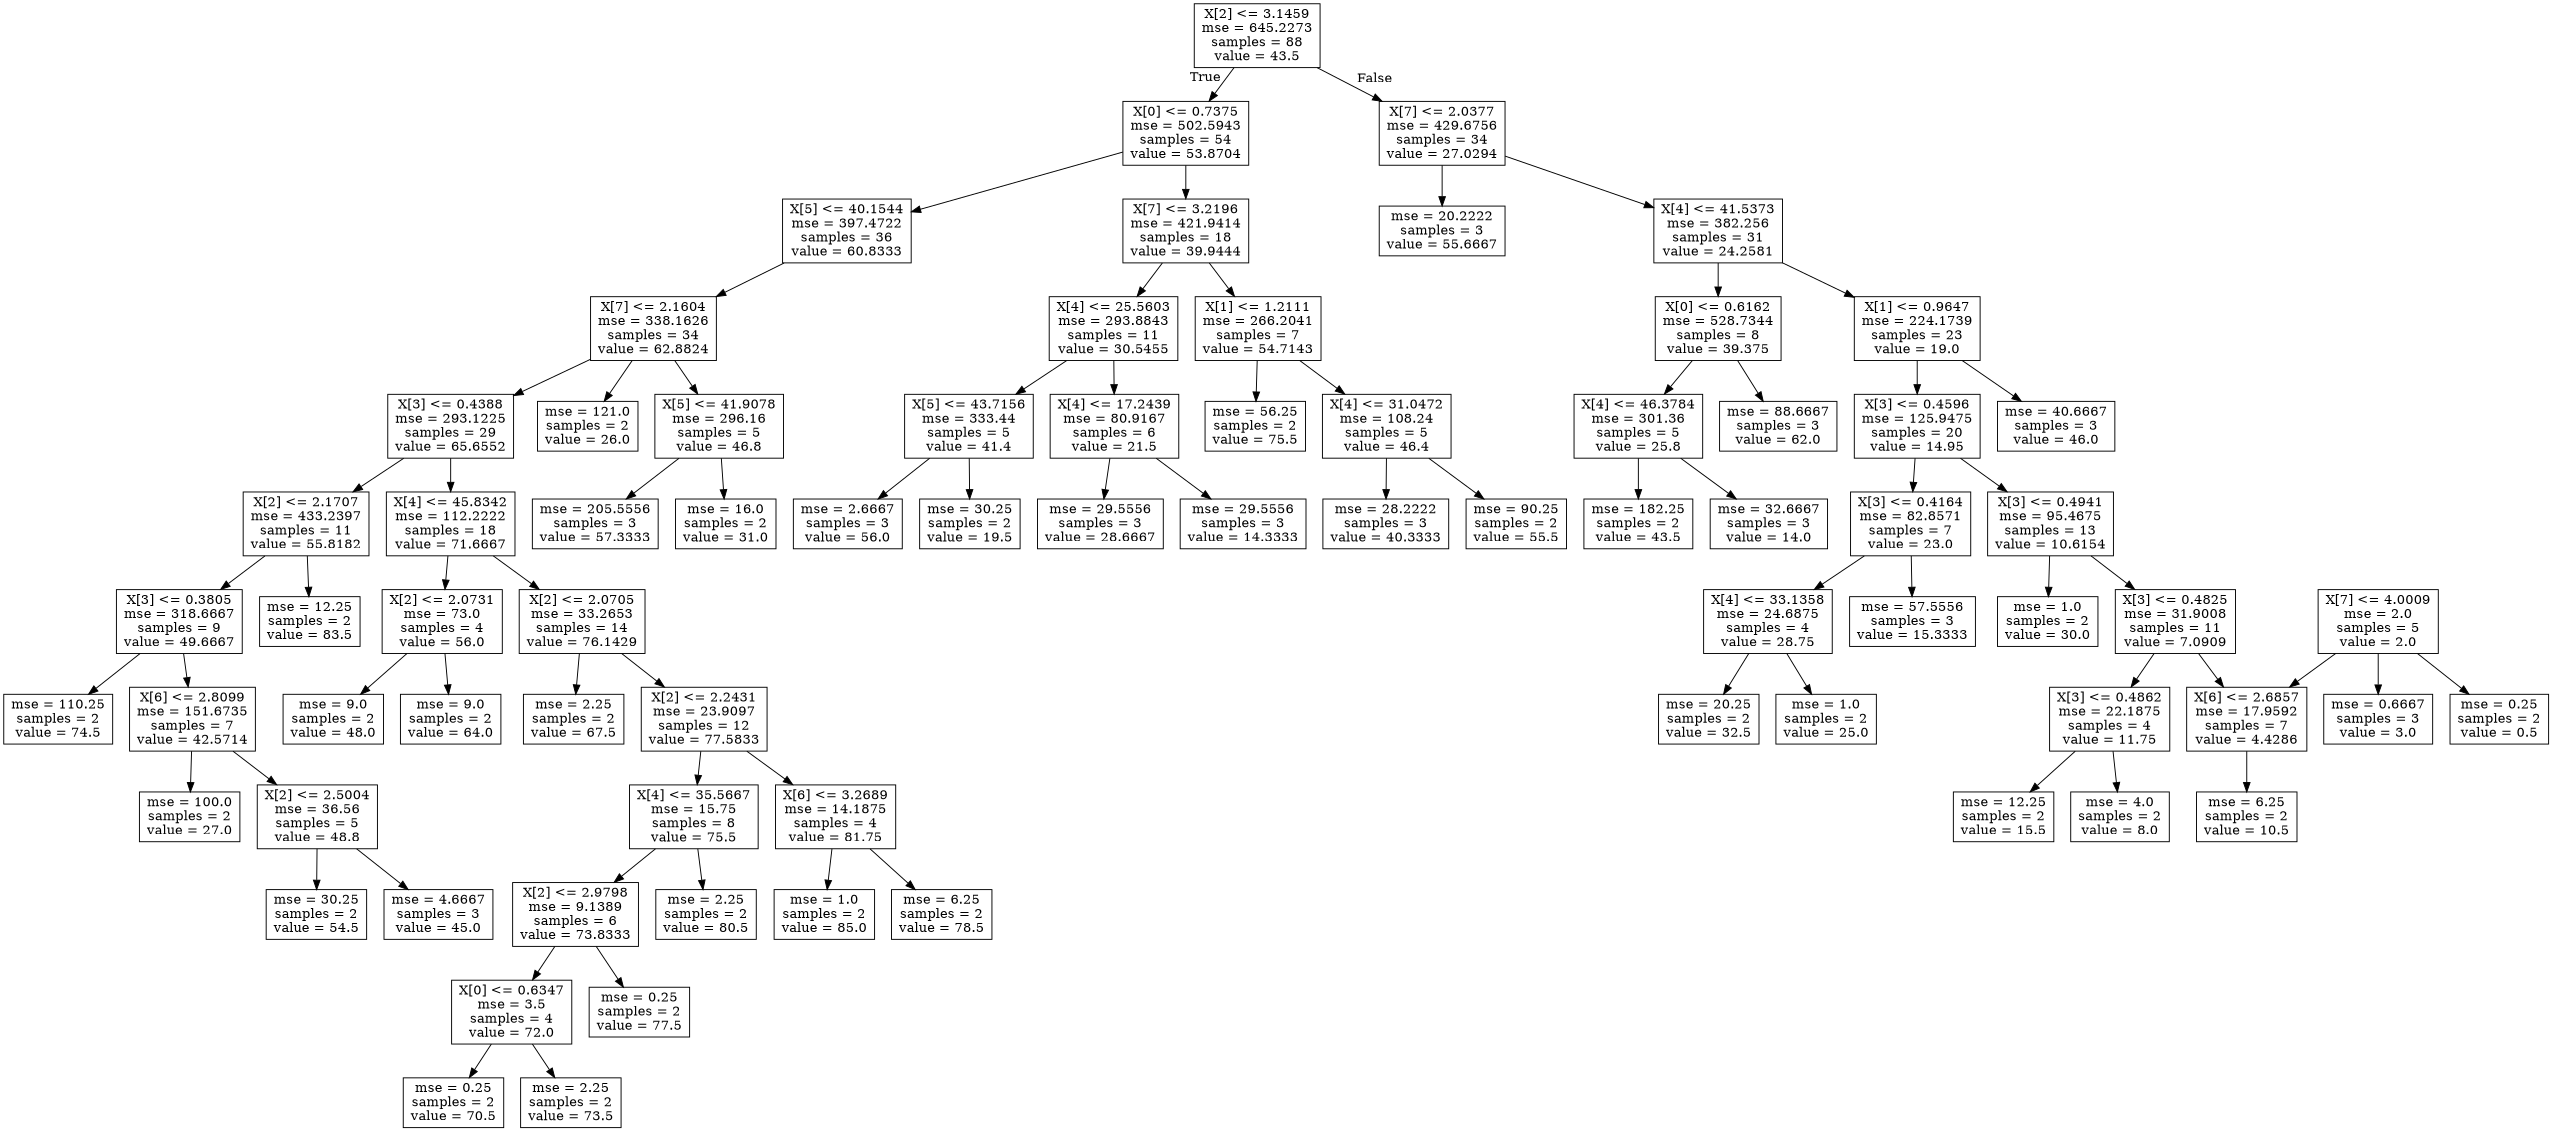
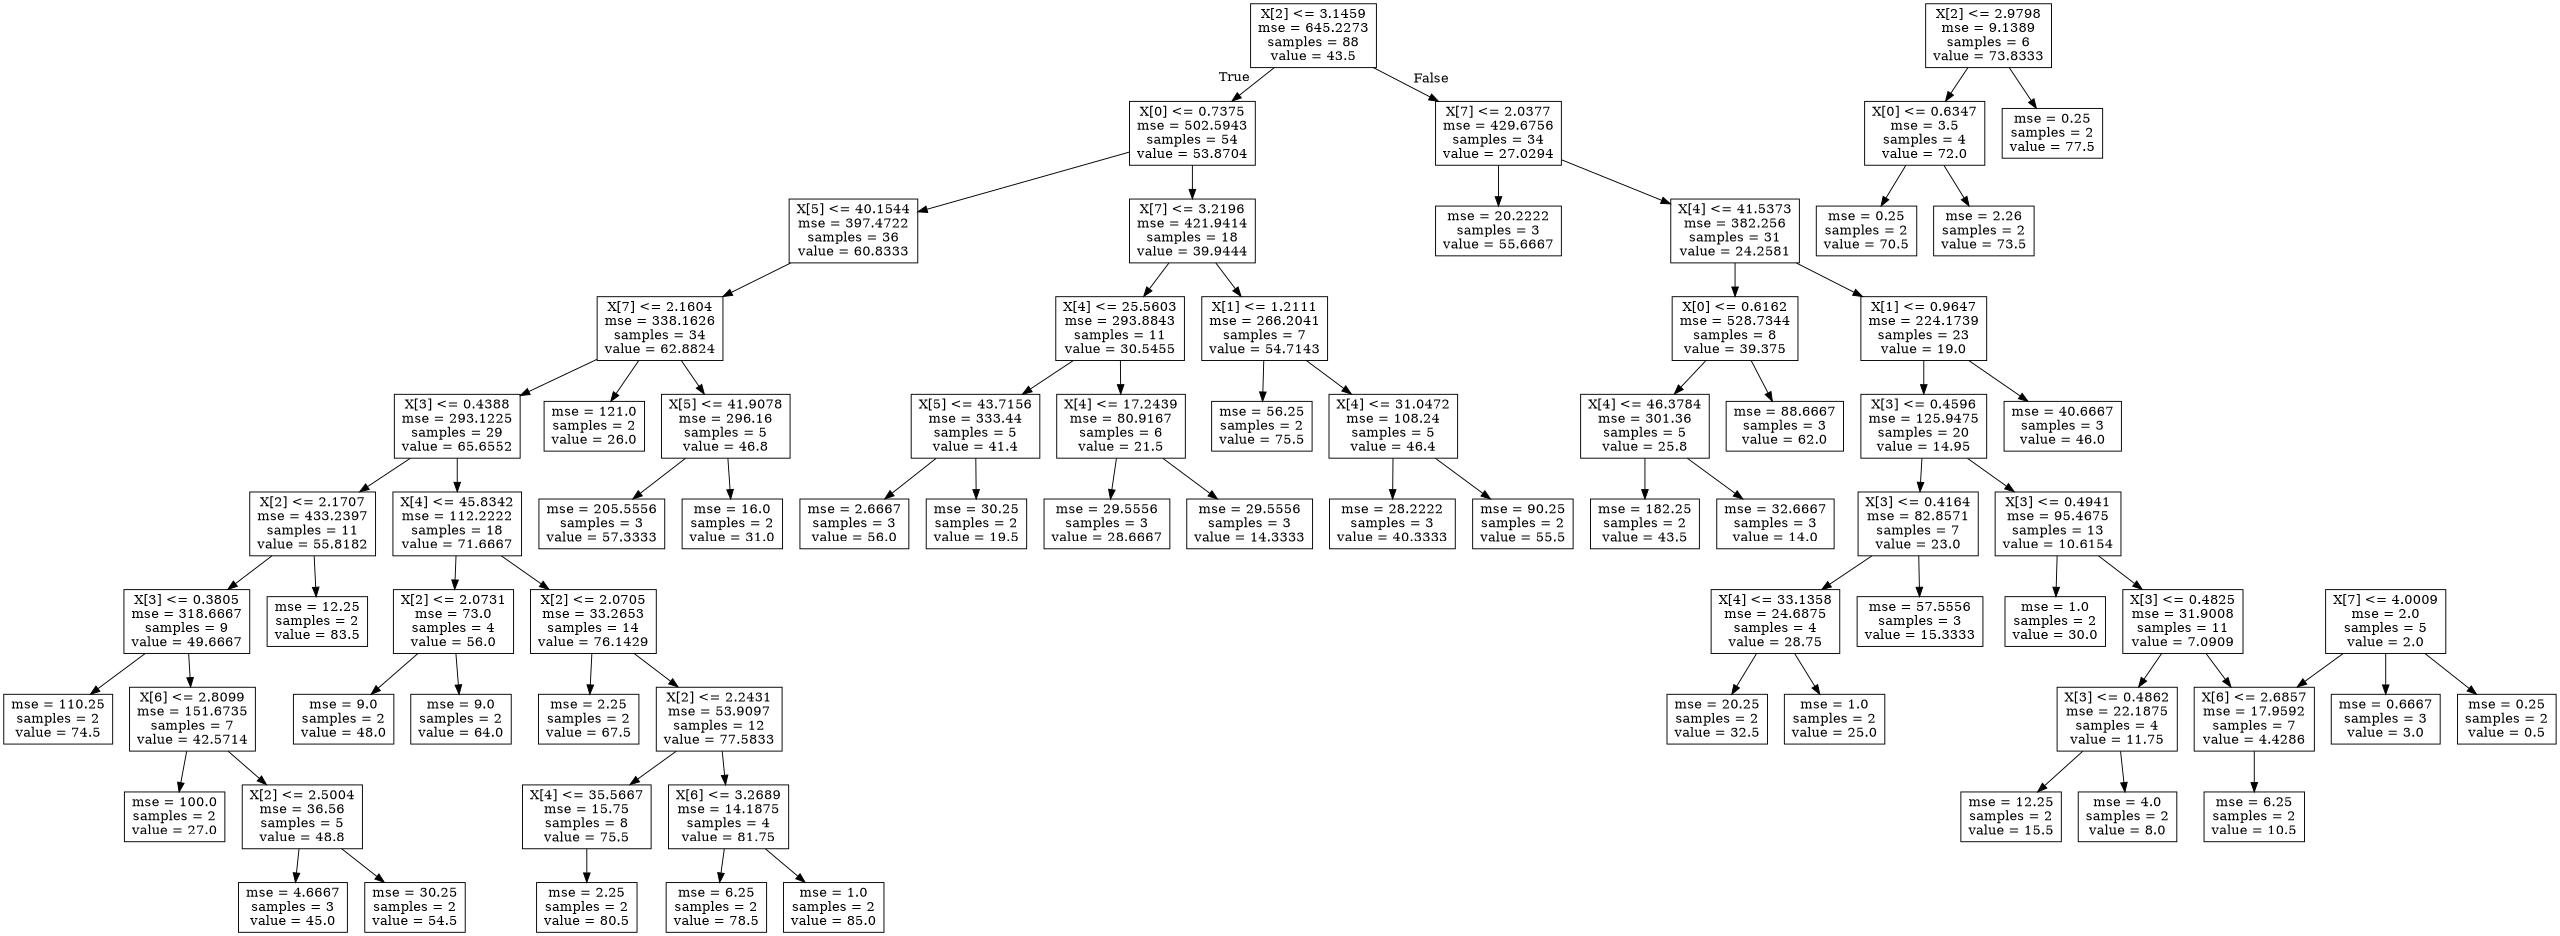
node "X[2] <= 2.2431 mse = 23.9097 samples = 12 value = 77.5833": label "X[2] <= 2.2431 mse = 23.9097 samples = 12 value = 77.5833" -> "X[2] <= 2.2431 mse = 53.9097 samples = 12 value = 77.5833"
edge "X[4] <= 35.5667 mse = 15.75 samples = 8 value = 75.5" -> "X[2] <= 2.9798 mse = 9.1389 samples = 6 value = 73.8333": removed
node "mse = 2.25 samples = 2 value = 73.5": label "mse = 2.25 samples = 2 value = 73.5" -> "mse = 2.26 samples = 2 value = 73.5"
